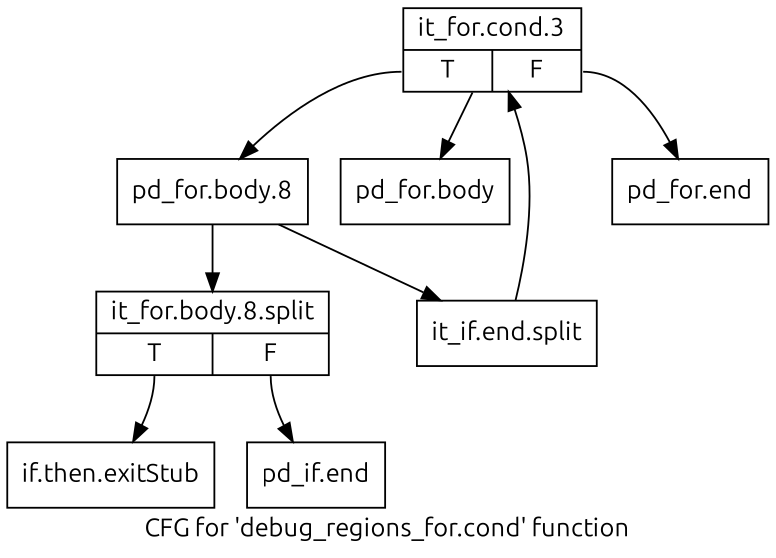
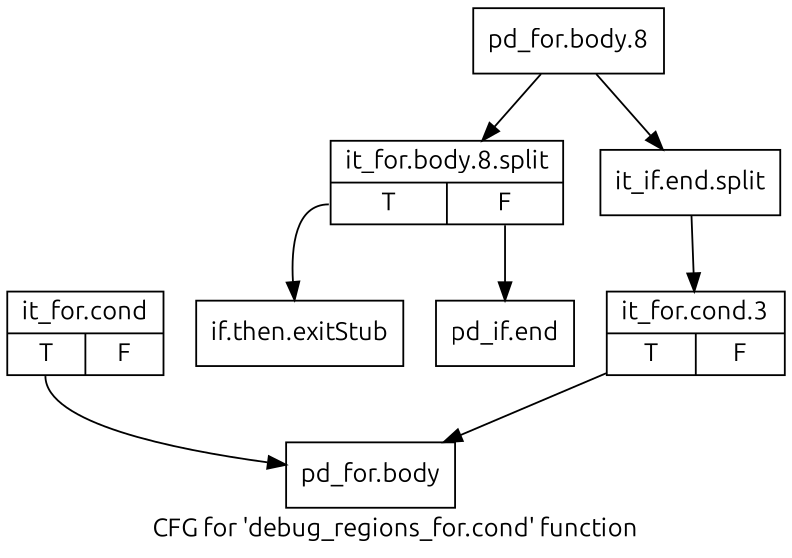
edge "it_for.cond.3" -> "pd_for.body.8": removed
node "pd_for.end": removed
node "it_for.cond": added
